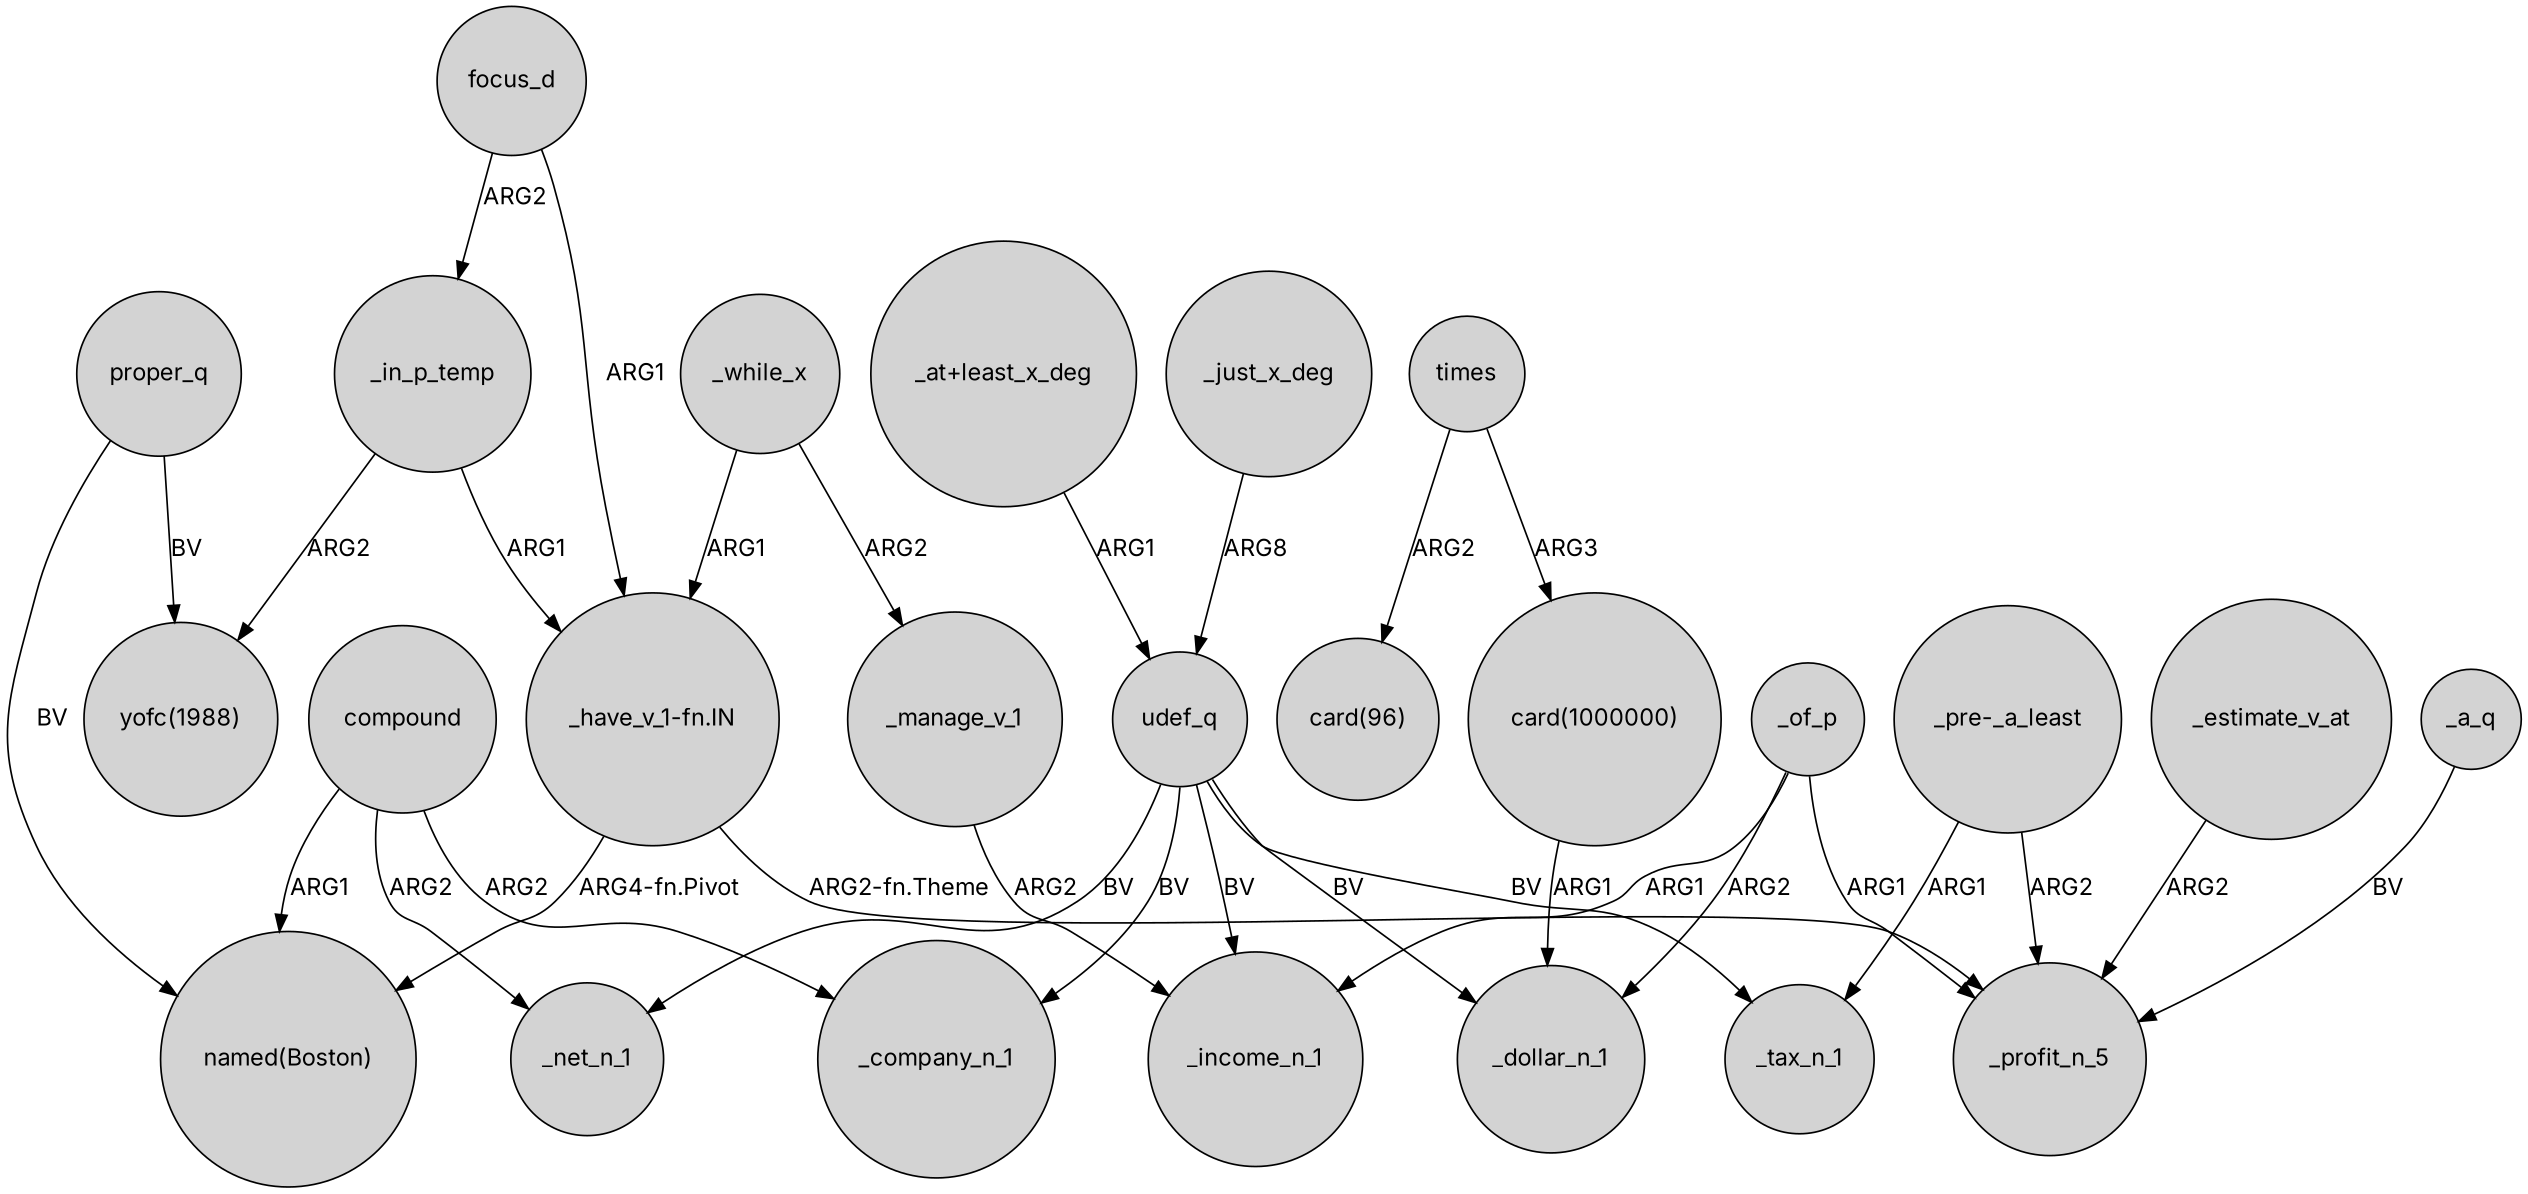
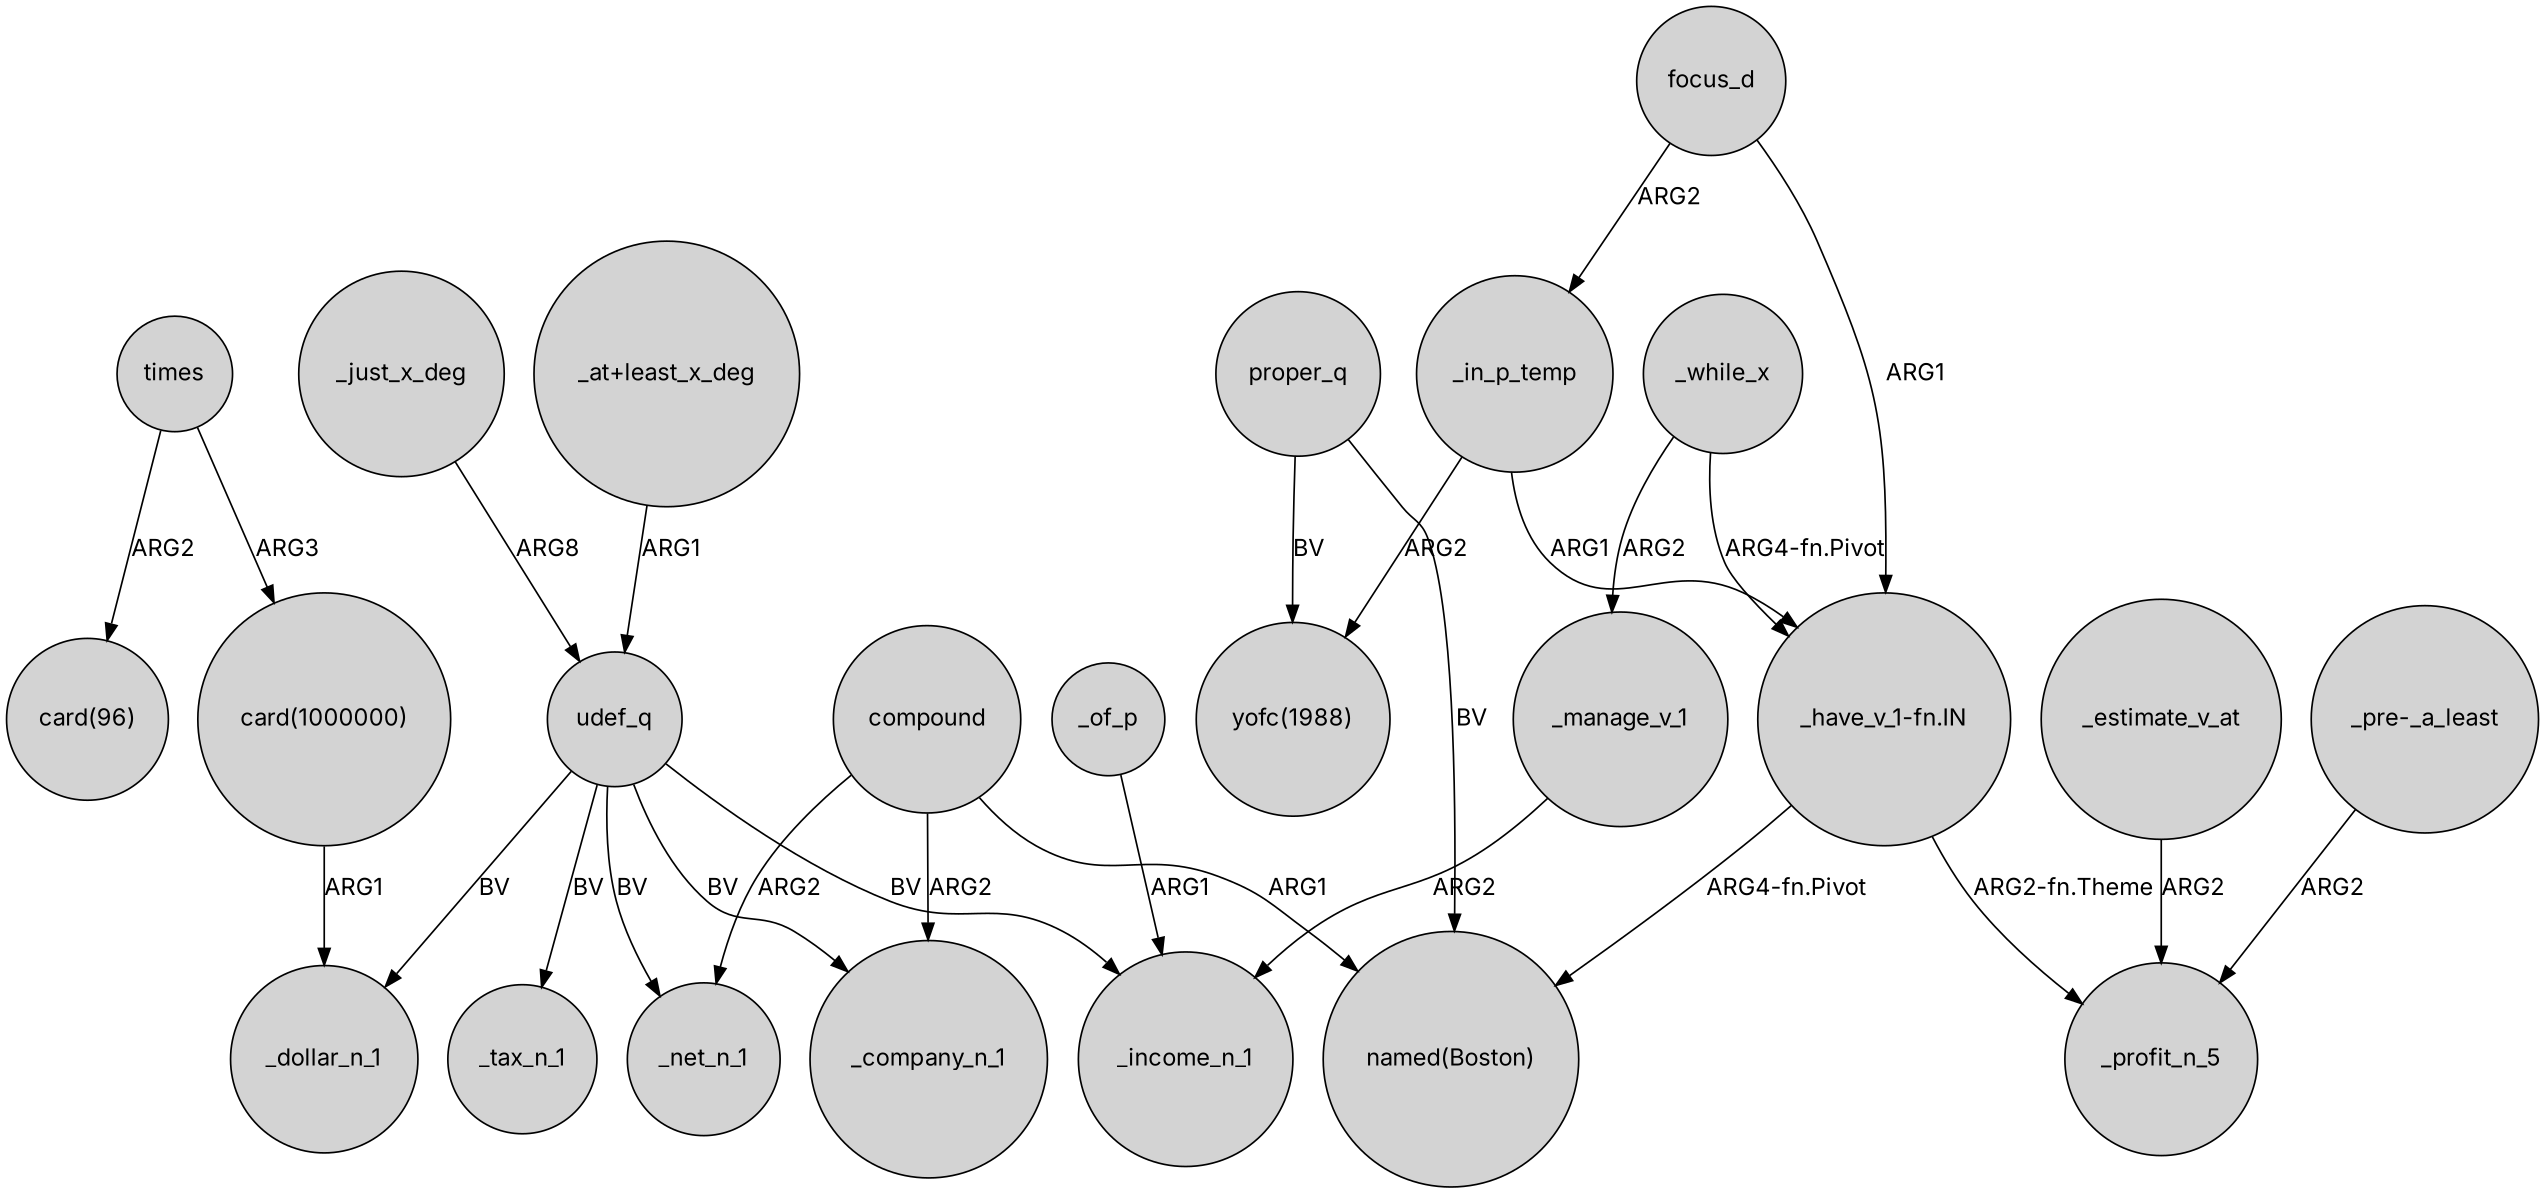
edge "_while_x" -> "_have_v_1-fn.IN": label "ARG1" -> "ARG4-fn.Pivot"
node "_a_q": removed
edge "_of_p" -> "_dollar_n_1": removed, label "ARG2"
edge "_of_p" -> "_profit_n_5": removed, label "ARG1"
edge "_pre-_a_least" -> "_tax_n_1": removed, label "ARG1"
